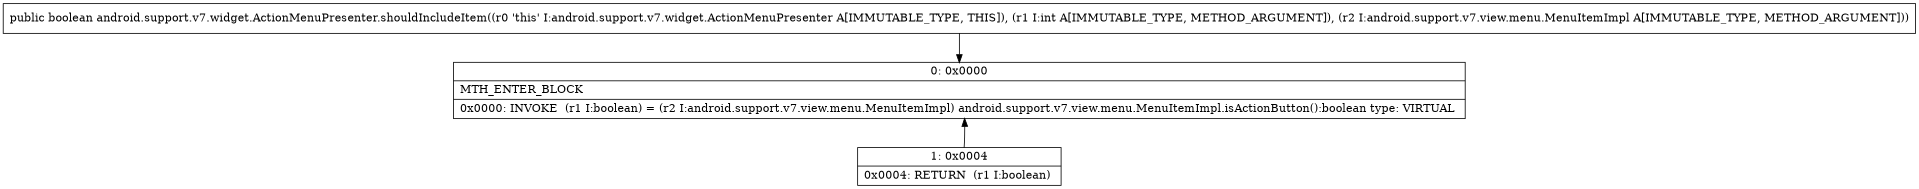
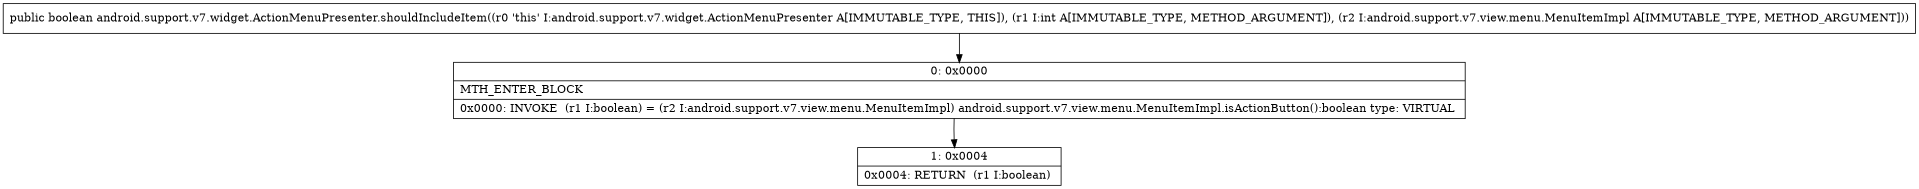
edge "1: 0x0004" -> "0: 0x0000": reversed
